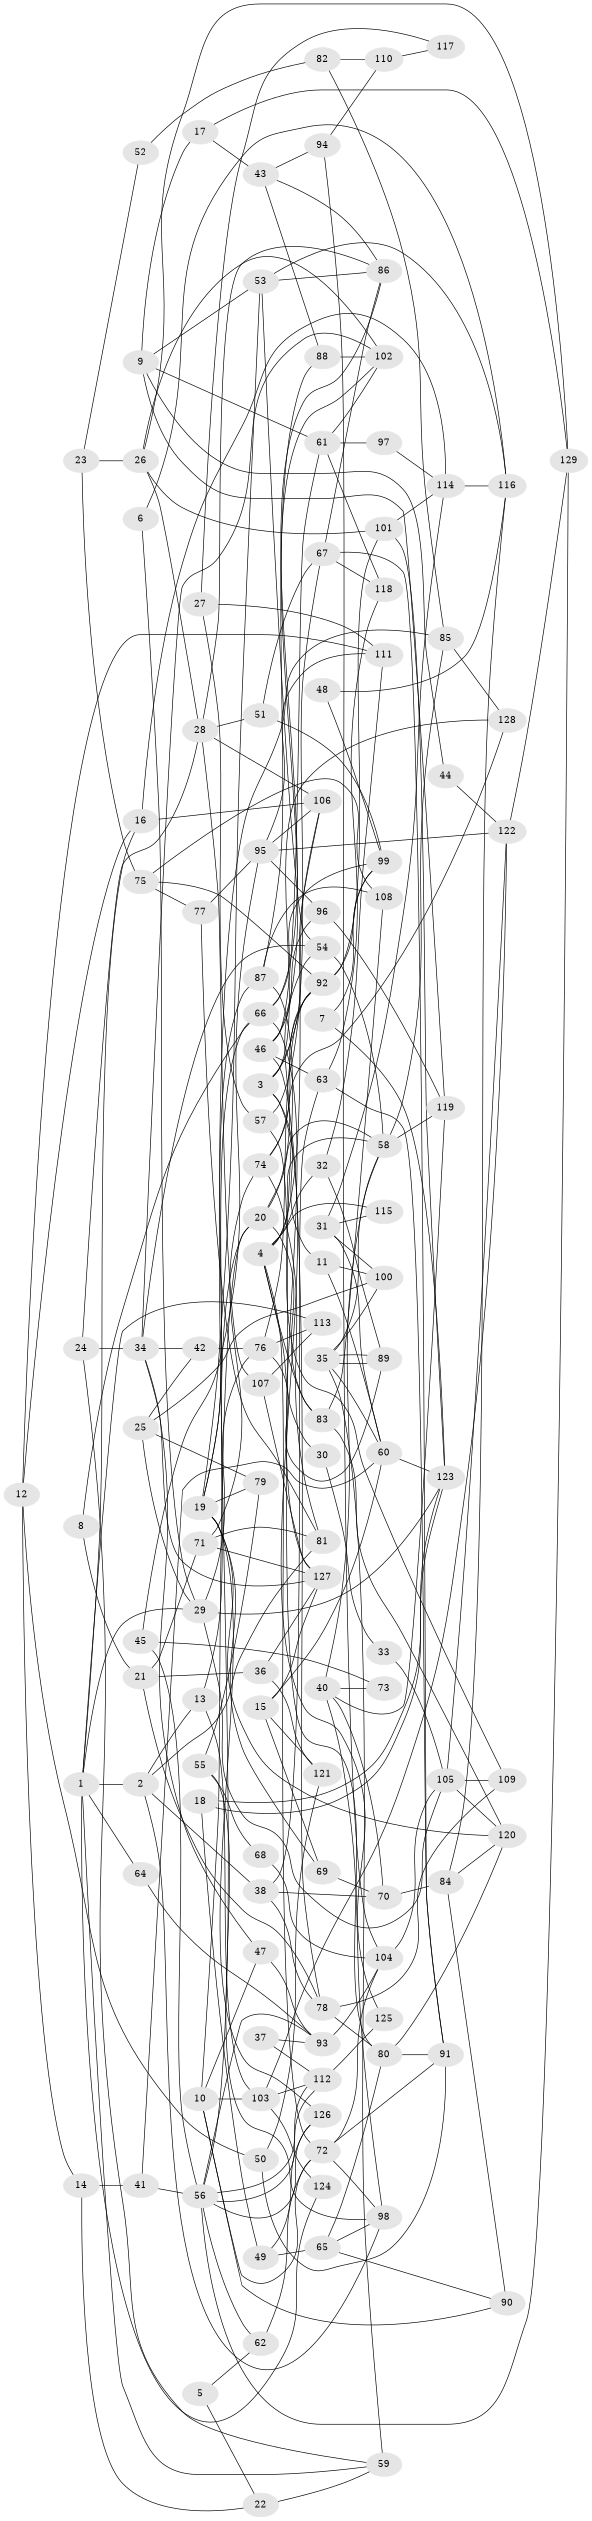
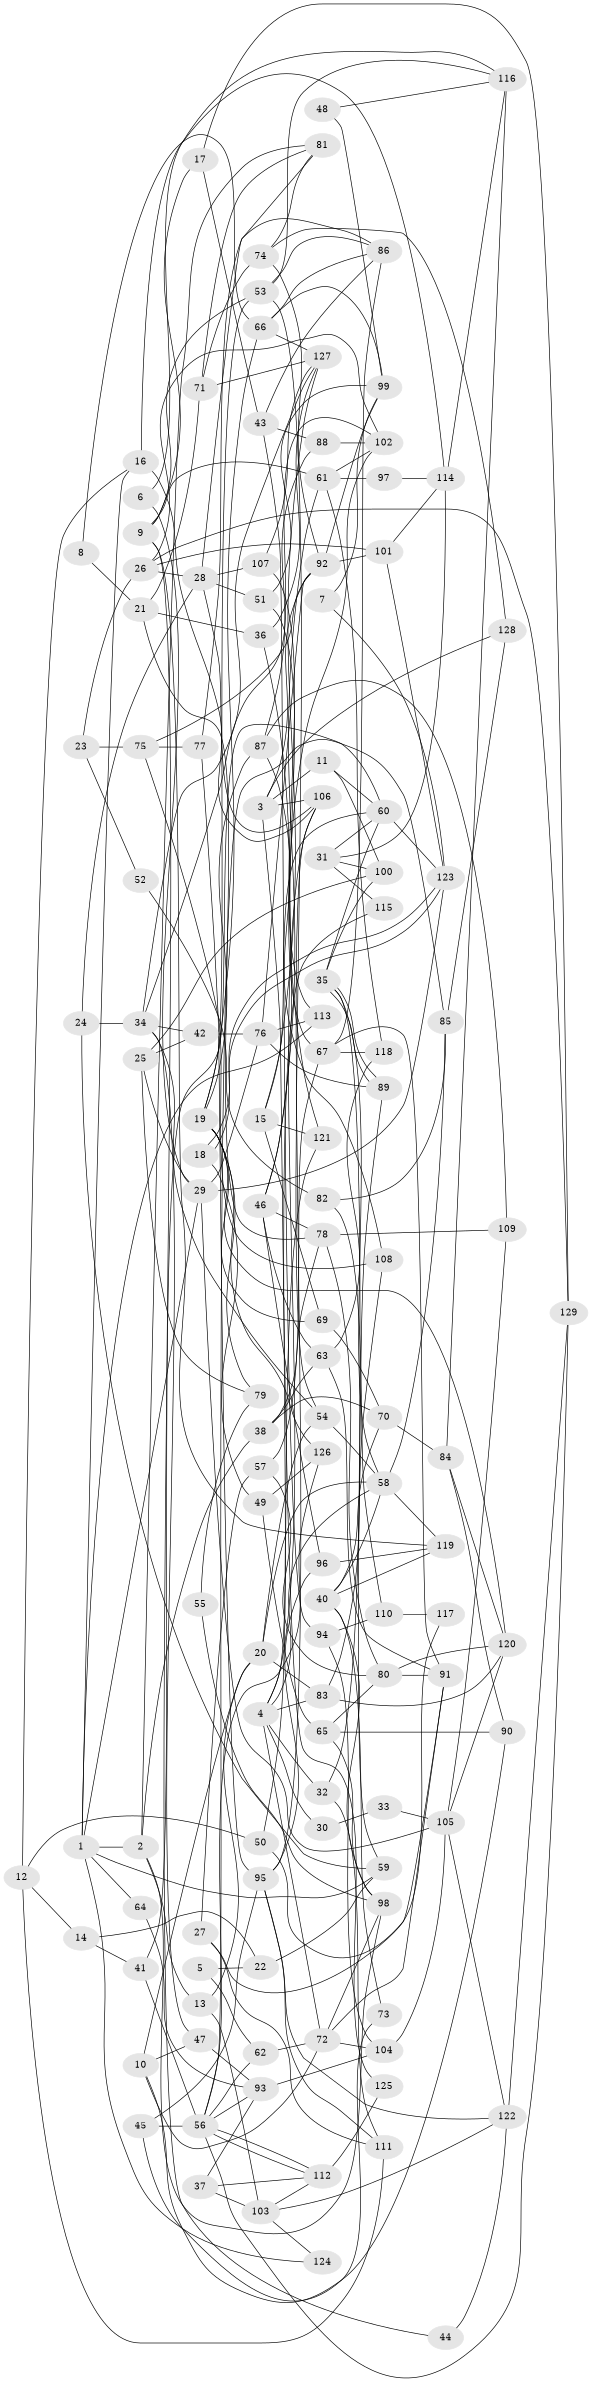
node "68": removed
edge "10" -- "103": now "37" -- "103"
